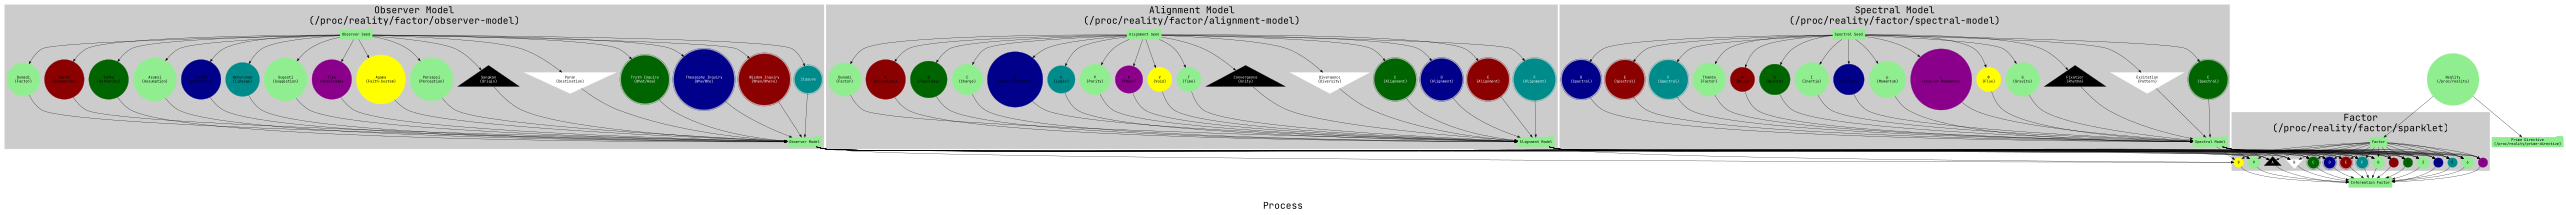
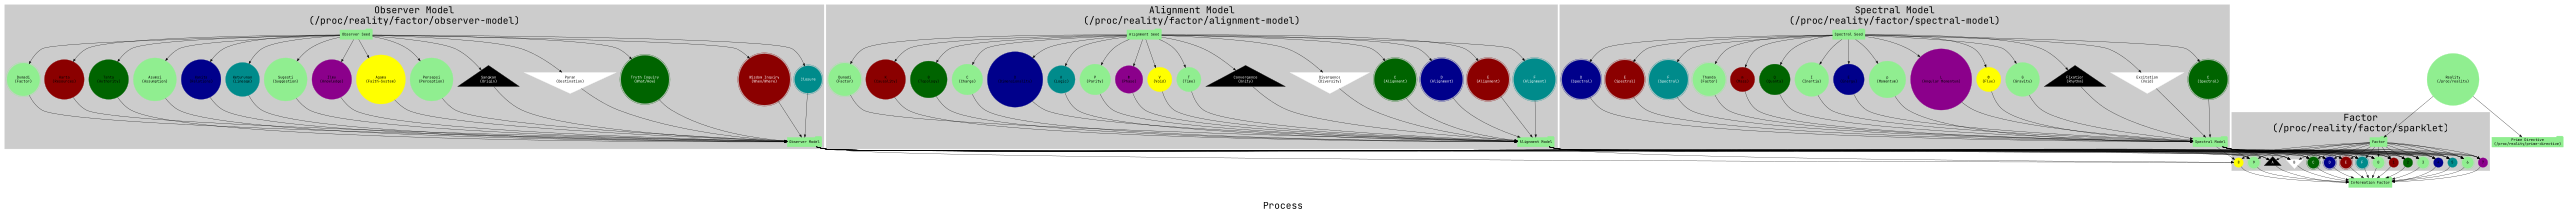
node "Theosophy Inquiry (Why/Who)": removed
node "Excitation (Pattern)": label "Excitation (Pattern)" -> "Excitation (Void)"
